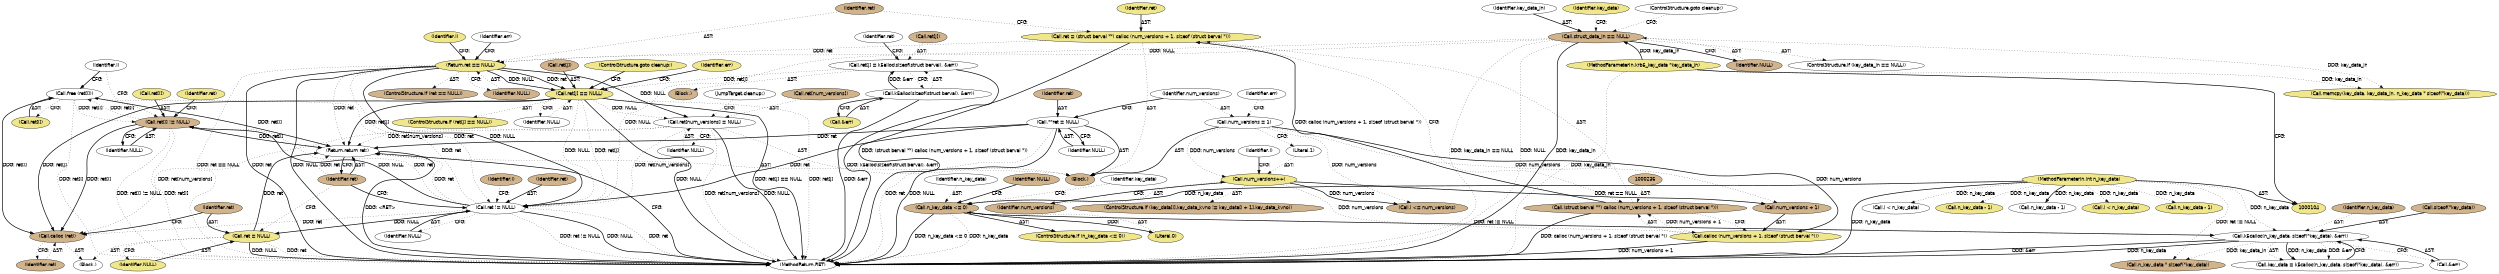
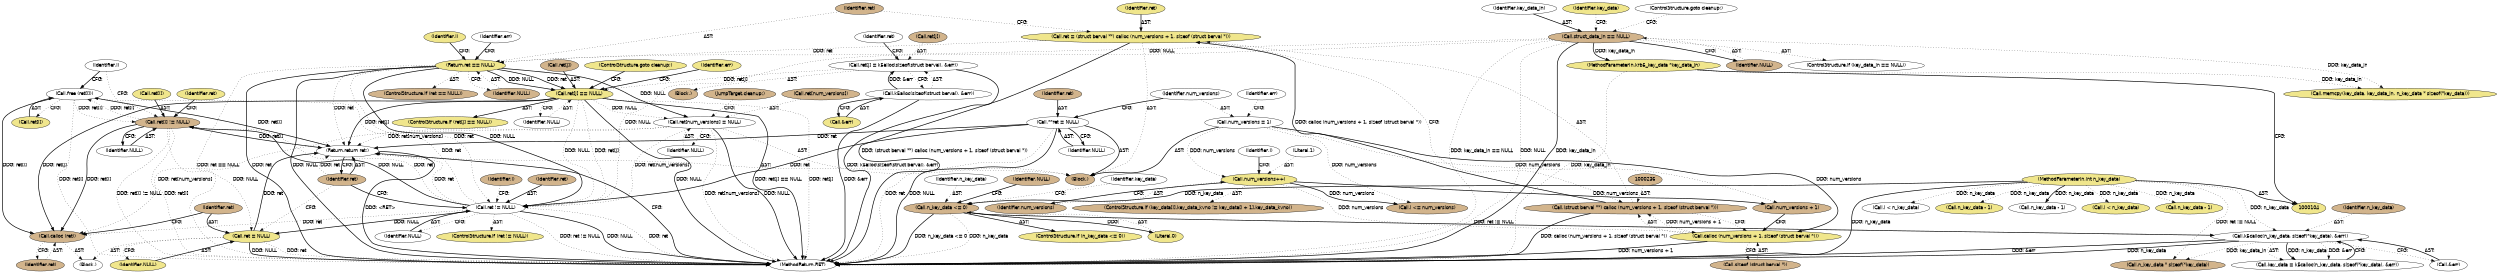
edge "(MethodParameterIn,krb5_key_data *key_data_in)" -> "(Call,struct_data_in == NULL)": reversed
node "(JumpTarget,cleanup:)": fillcolor white -> tan
edge "(Call,ret[j] == NULL)" -> "(ControlStructure,if (ret[j] == NULL))": style dotted -> bold
edge "(Call,num_versions = 1)" -> "(Literal,1)": removed, label "CFG:"
edge "(Call,ret[i] != NULL)" -> "(Call,ret = NULL)": added, label "DDG: NULL"
edge "(Call,num_versions++)" -> "(Call,num_versions + 1)": label "DDG: ret == NULL" -> "DDG: num_versions"
node "(Call,sizeof(*key_data))": removed
edge "(Call,num_versions + 1)" -> "(Call,calloc (num_versions + 1, sizeof (struct berval *)))": label "AST: " -> "CFG: "
node "(ControlStructure,if (ret != NULL))": added
node "(Call,sizeof (struct berval *))": added
